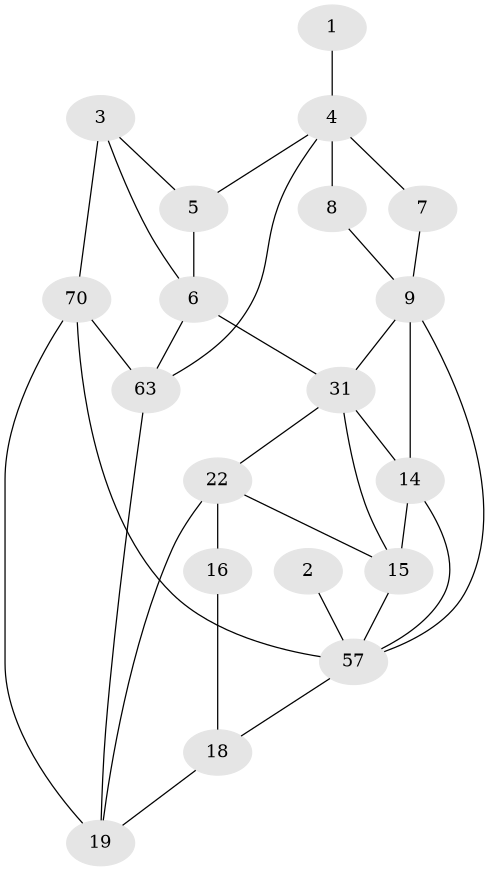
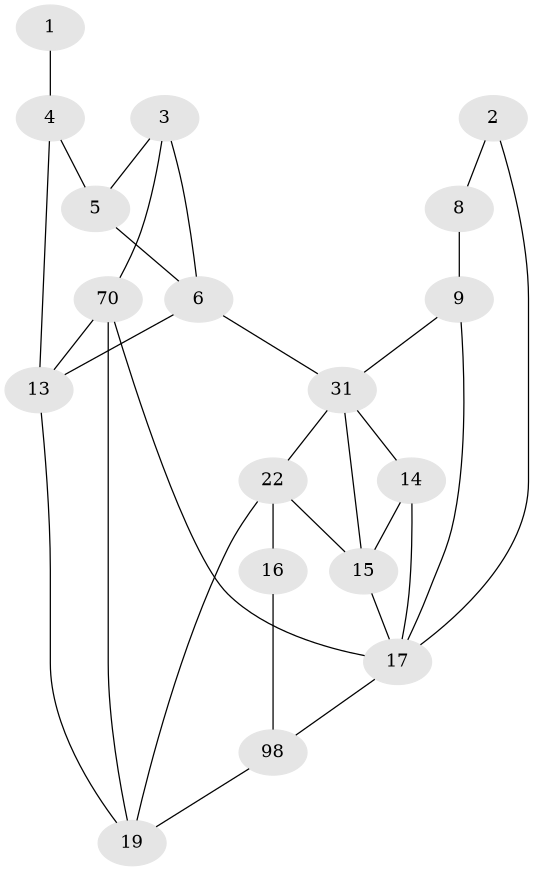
edge "4" -- "8": now "2" -- "8"
node "7": removed
node "63": label "63" -> "13"
edge "9" -- "14": removed
node "57": label "57" -> "17"
node "18": label "18" -> "98"
